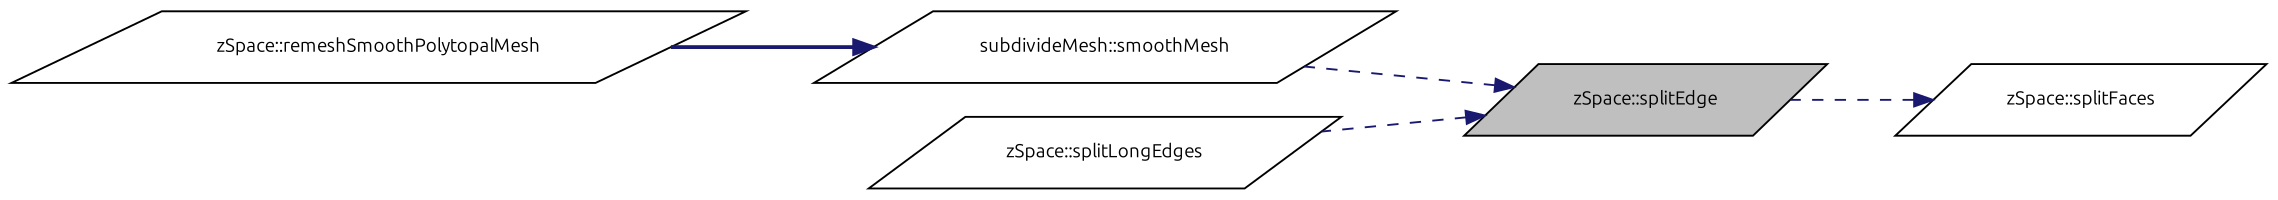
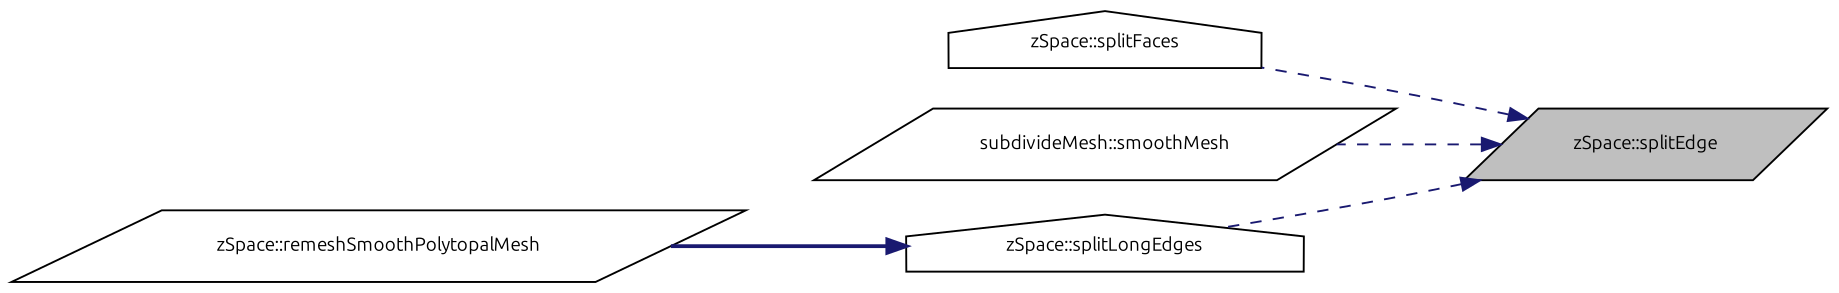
edge "zSpace::remeshSmoothPolytopalMesh" -> "subdivideMesh::smoothMesh": now "zSpace::remeshSmoothPolytopalMesh" -> "zSpace::splitLongEdges"
edge "zSpace::splitEdge" -> "zSpace::splitFaces": reversed
node "zSpace::splitFaces": shape parallelogram -> house
node "zSpace::splitLongEdges": shape parallelogram -> house
